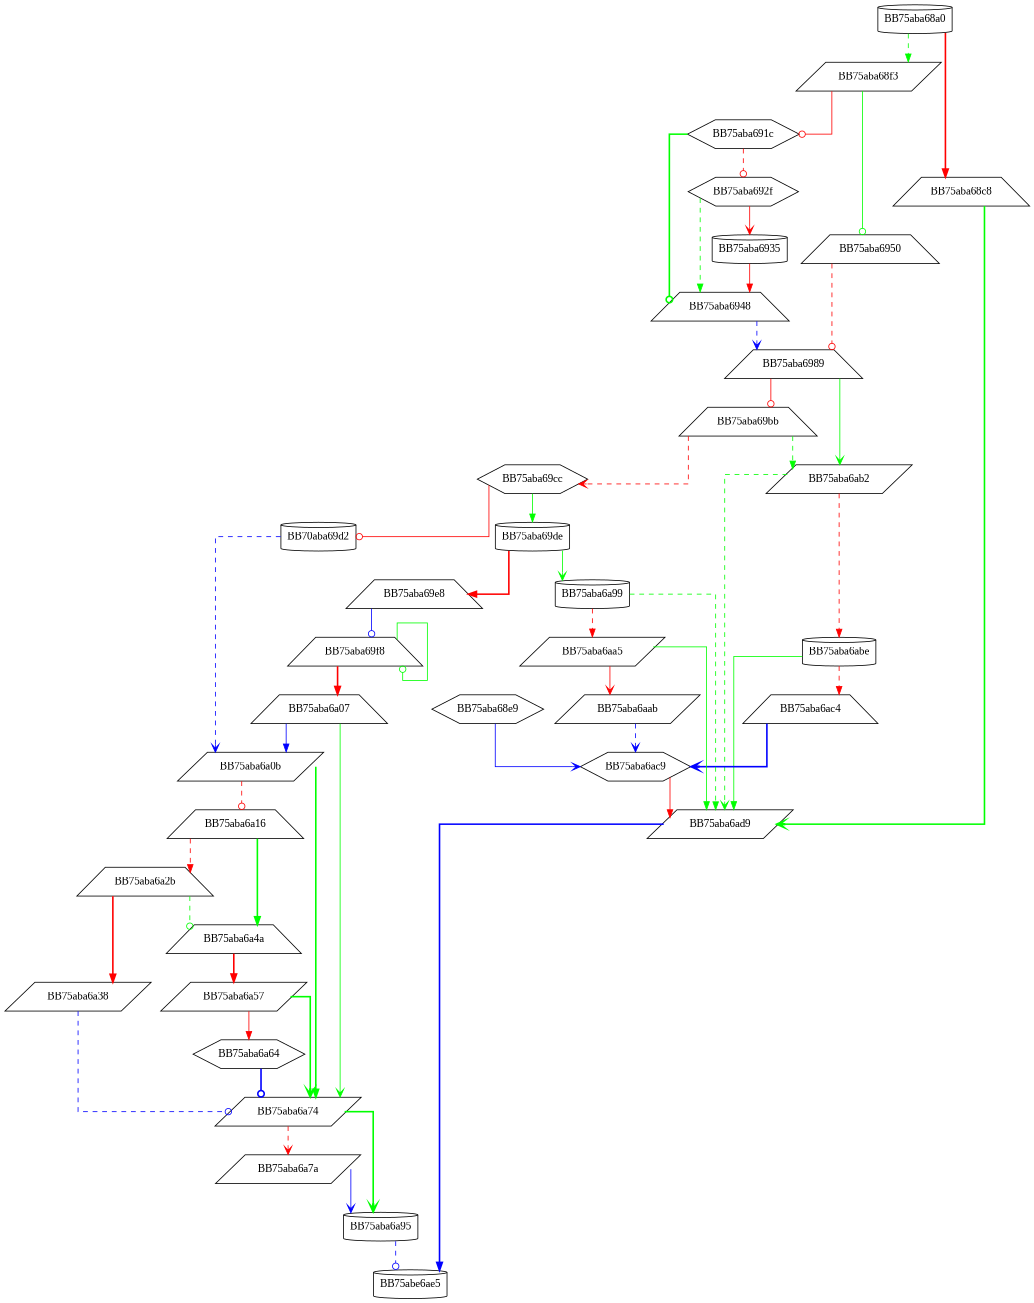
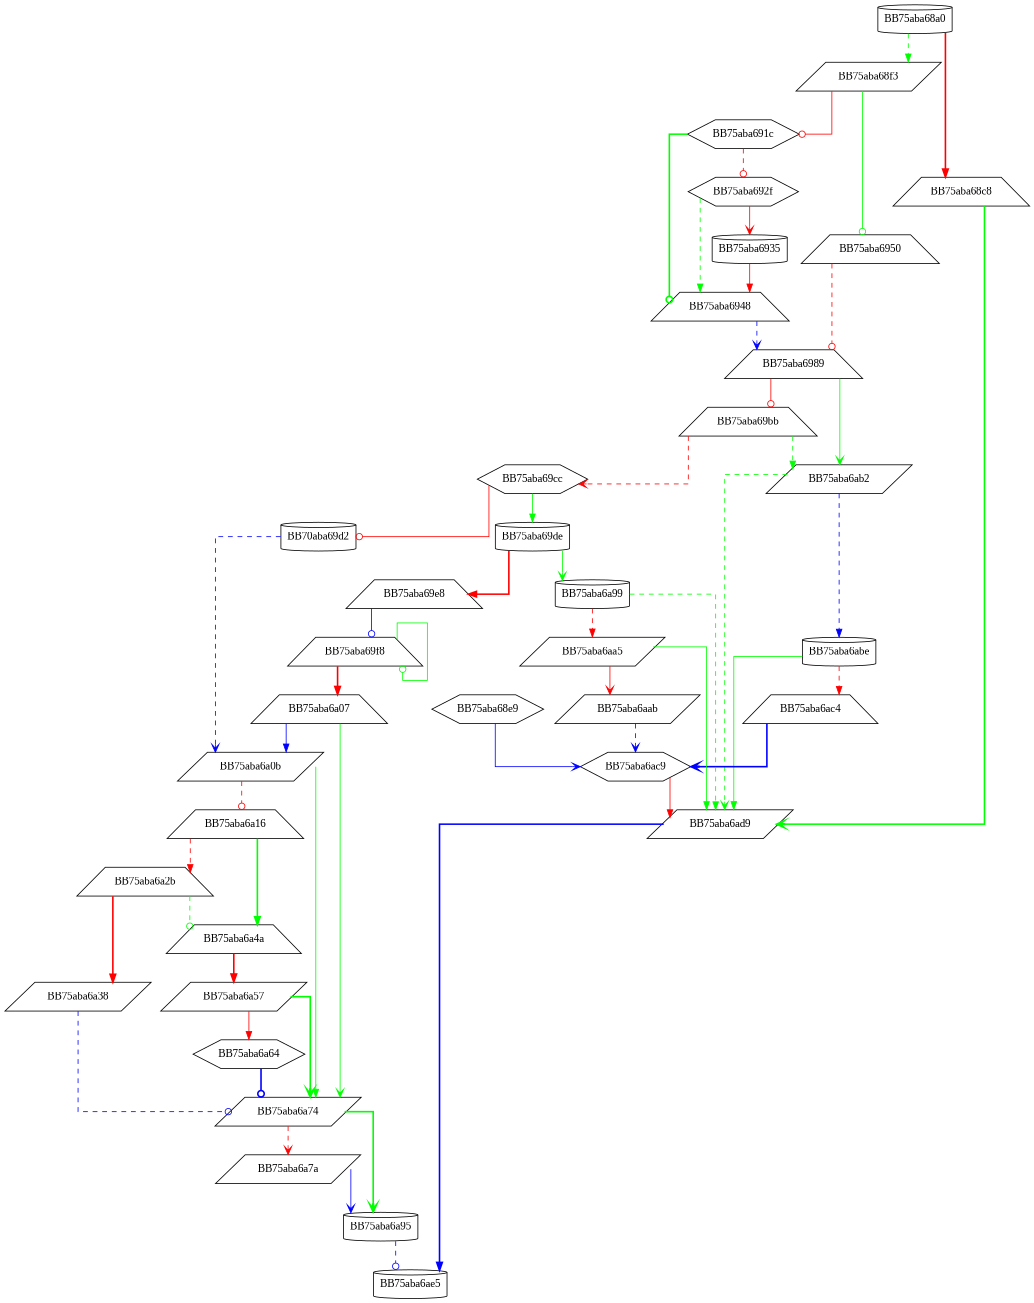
edge "BB75aba6ab2" -> "BB75aba6abe": color red -> blue
edge "BB75aba6a0b" -> "BB75aba6a74": style bold -> solid
node "BB75abe6ae5": label "BB75abe6ae5" -> "BB75aba6ae5"
